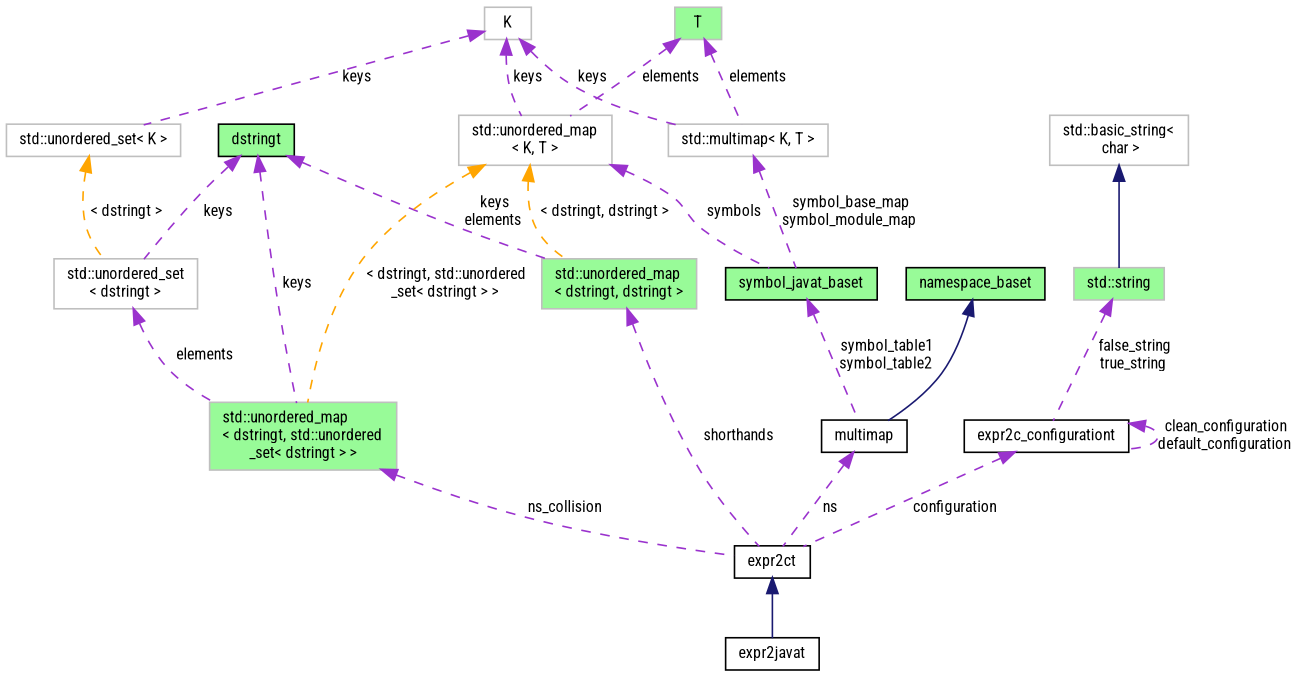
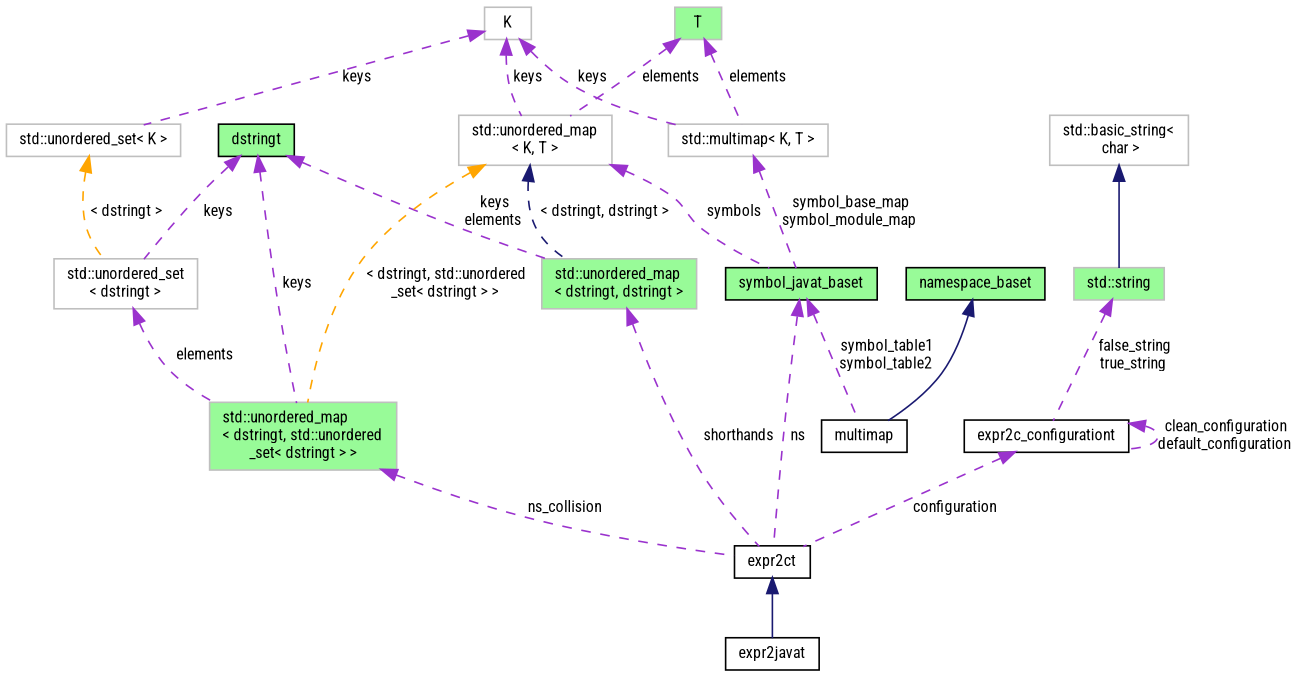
edge "std::unordered_map < dstringt, dstringt >" -> "std::unordered_map < K, T >": color orange -> midnightblue
edge "expr2ct" -> "multimap": now "expr2ct" -> "symbol_javat_baset"
